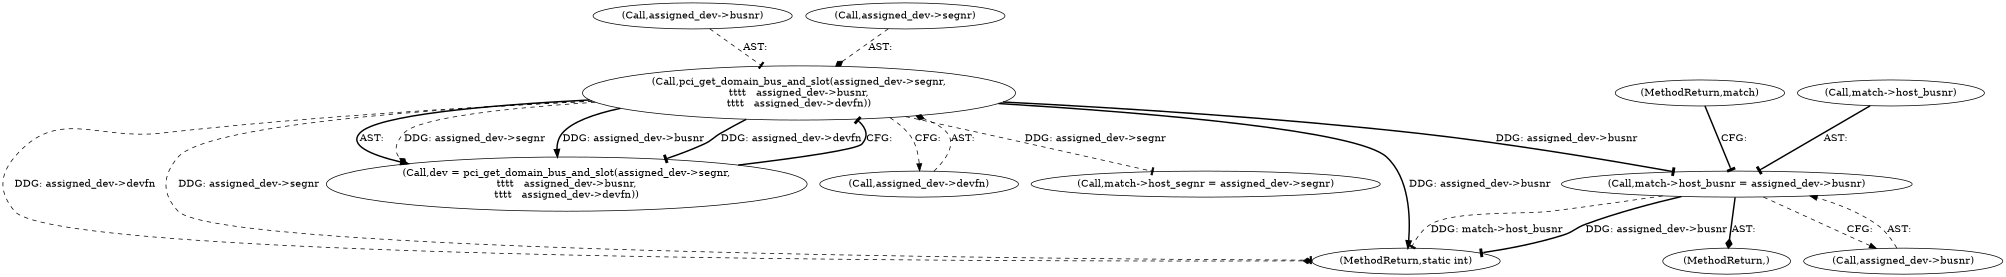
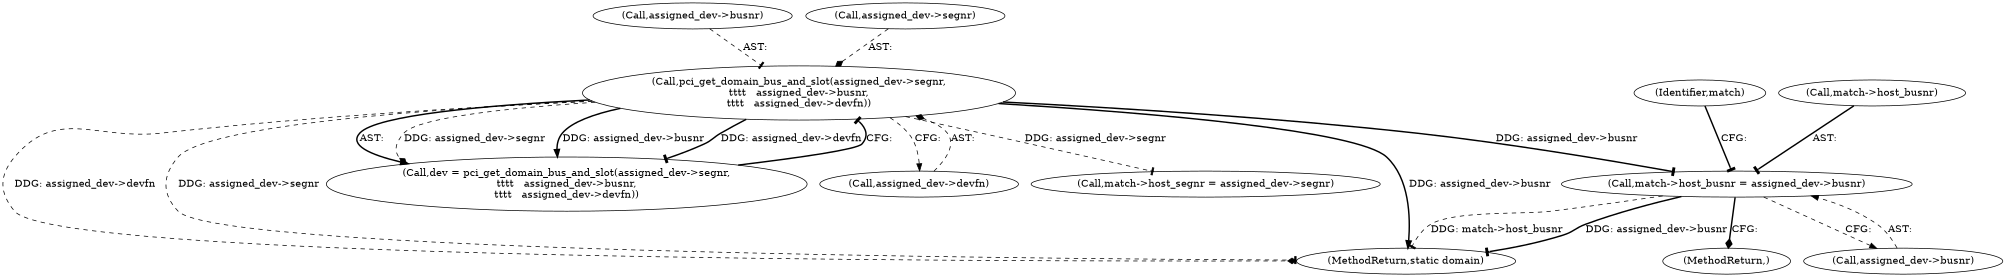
node "(MethodReturn,match)": label "(MethodReturn,match)" -> "(Identifier,match)"
edge "(Call,match->host_busnr = assigned_dev->busnr)" -> "(MethodReturn,)": label "AST: " -> "CFG: "
node "(MethodReturn,static int)": label "(MethodReturn,static int)" -> "(MethodReturn,static domain)"
